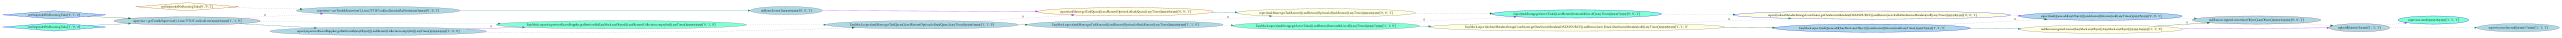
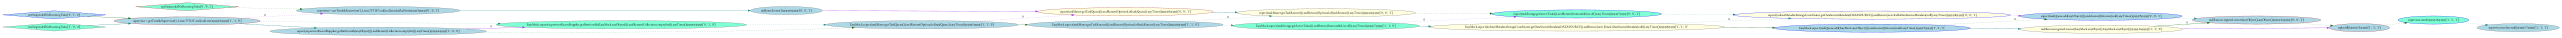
node "testSuspendedNoRunningTasks['0', '0', '1']": fillcolor lightyellow -> aquamarine
edge "replayAll()@@@15@@@['1', '1', '1']" -> "supervisor.start()@@@16@@@['1', '1', '1']": color purple -> darkgreen
node "testSuspendedNoRunningTasks['1', '0', '0']": color blue -> gray40
edge "replayAll()@@@15@@@['1', '1', '1']" -> "supervisor.runInternal()@@@17@@@['1', '1', '1']": now "supervisor.start()@@@16@@@['1', '1', '1']" -> "supervisor.runInternal()@@@17@@@['1', '1', '1']"
